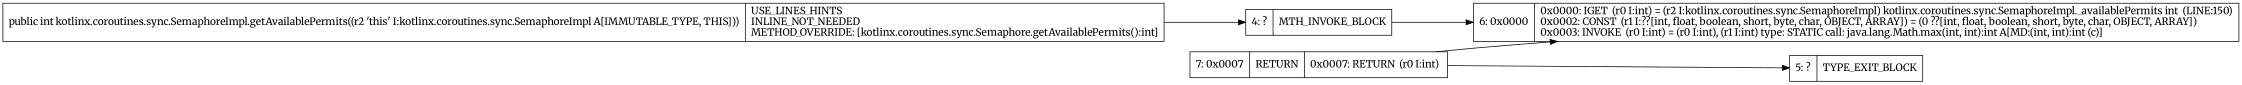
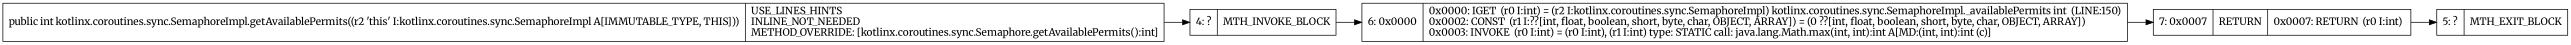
edge "7: 0x0007" -> "6: 0x0000": reversed
node "5: ?": text "TYPE_EXIT_BLOCK" -> "MTH_EXIT_BLOCK"
